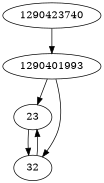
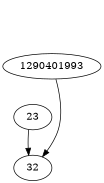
node "1290423740": removed
edge "1290401993" -> "23": removed
edge "32" -> "23": removed
